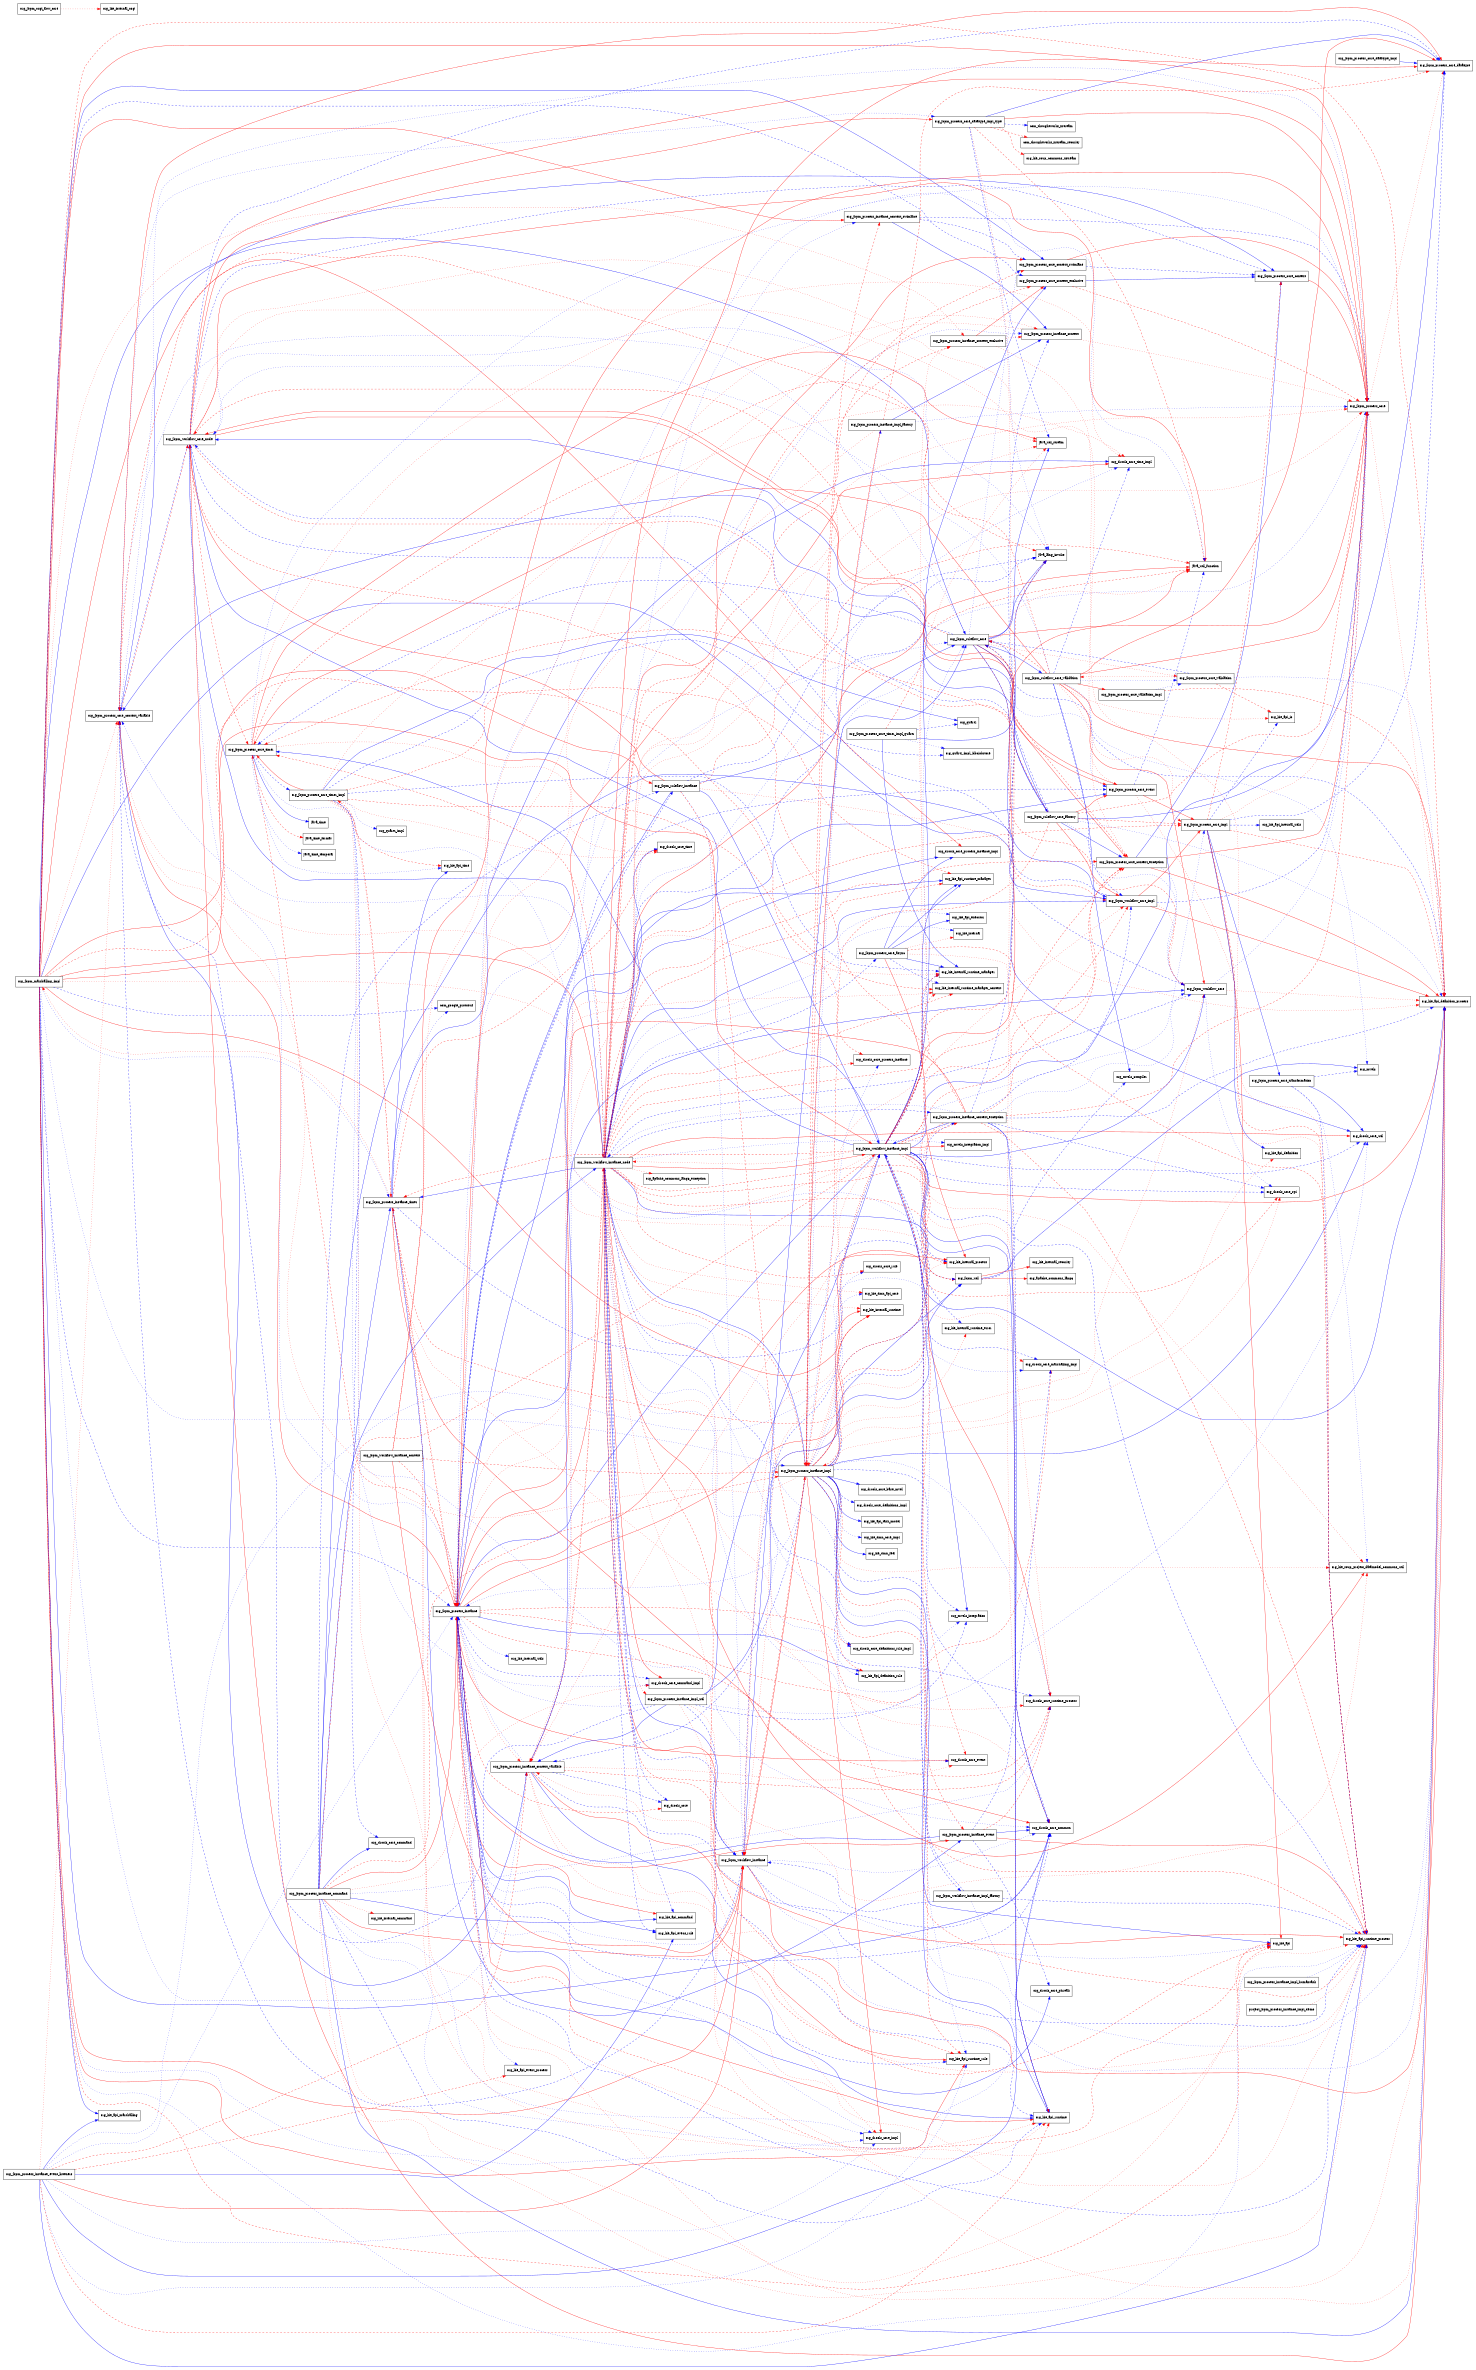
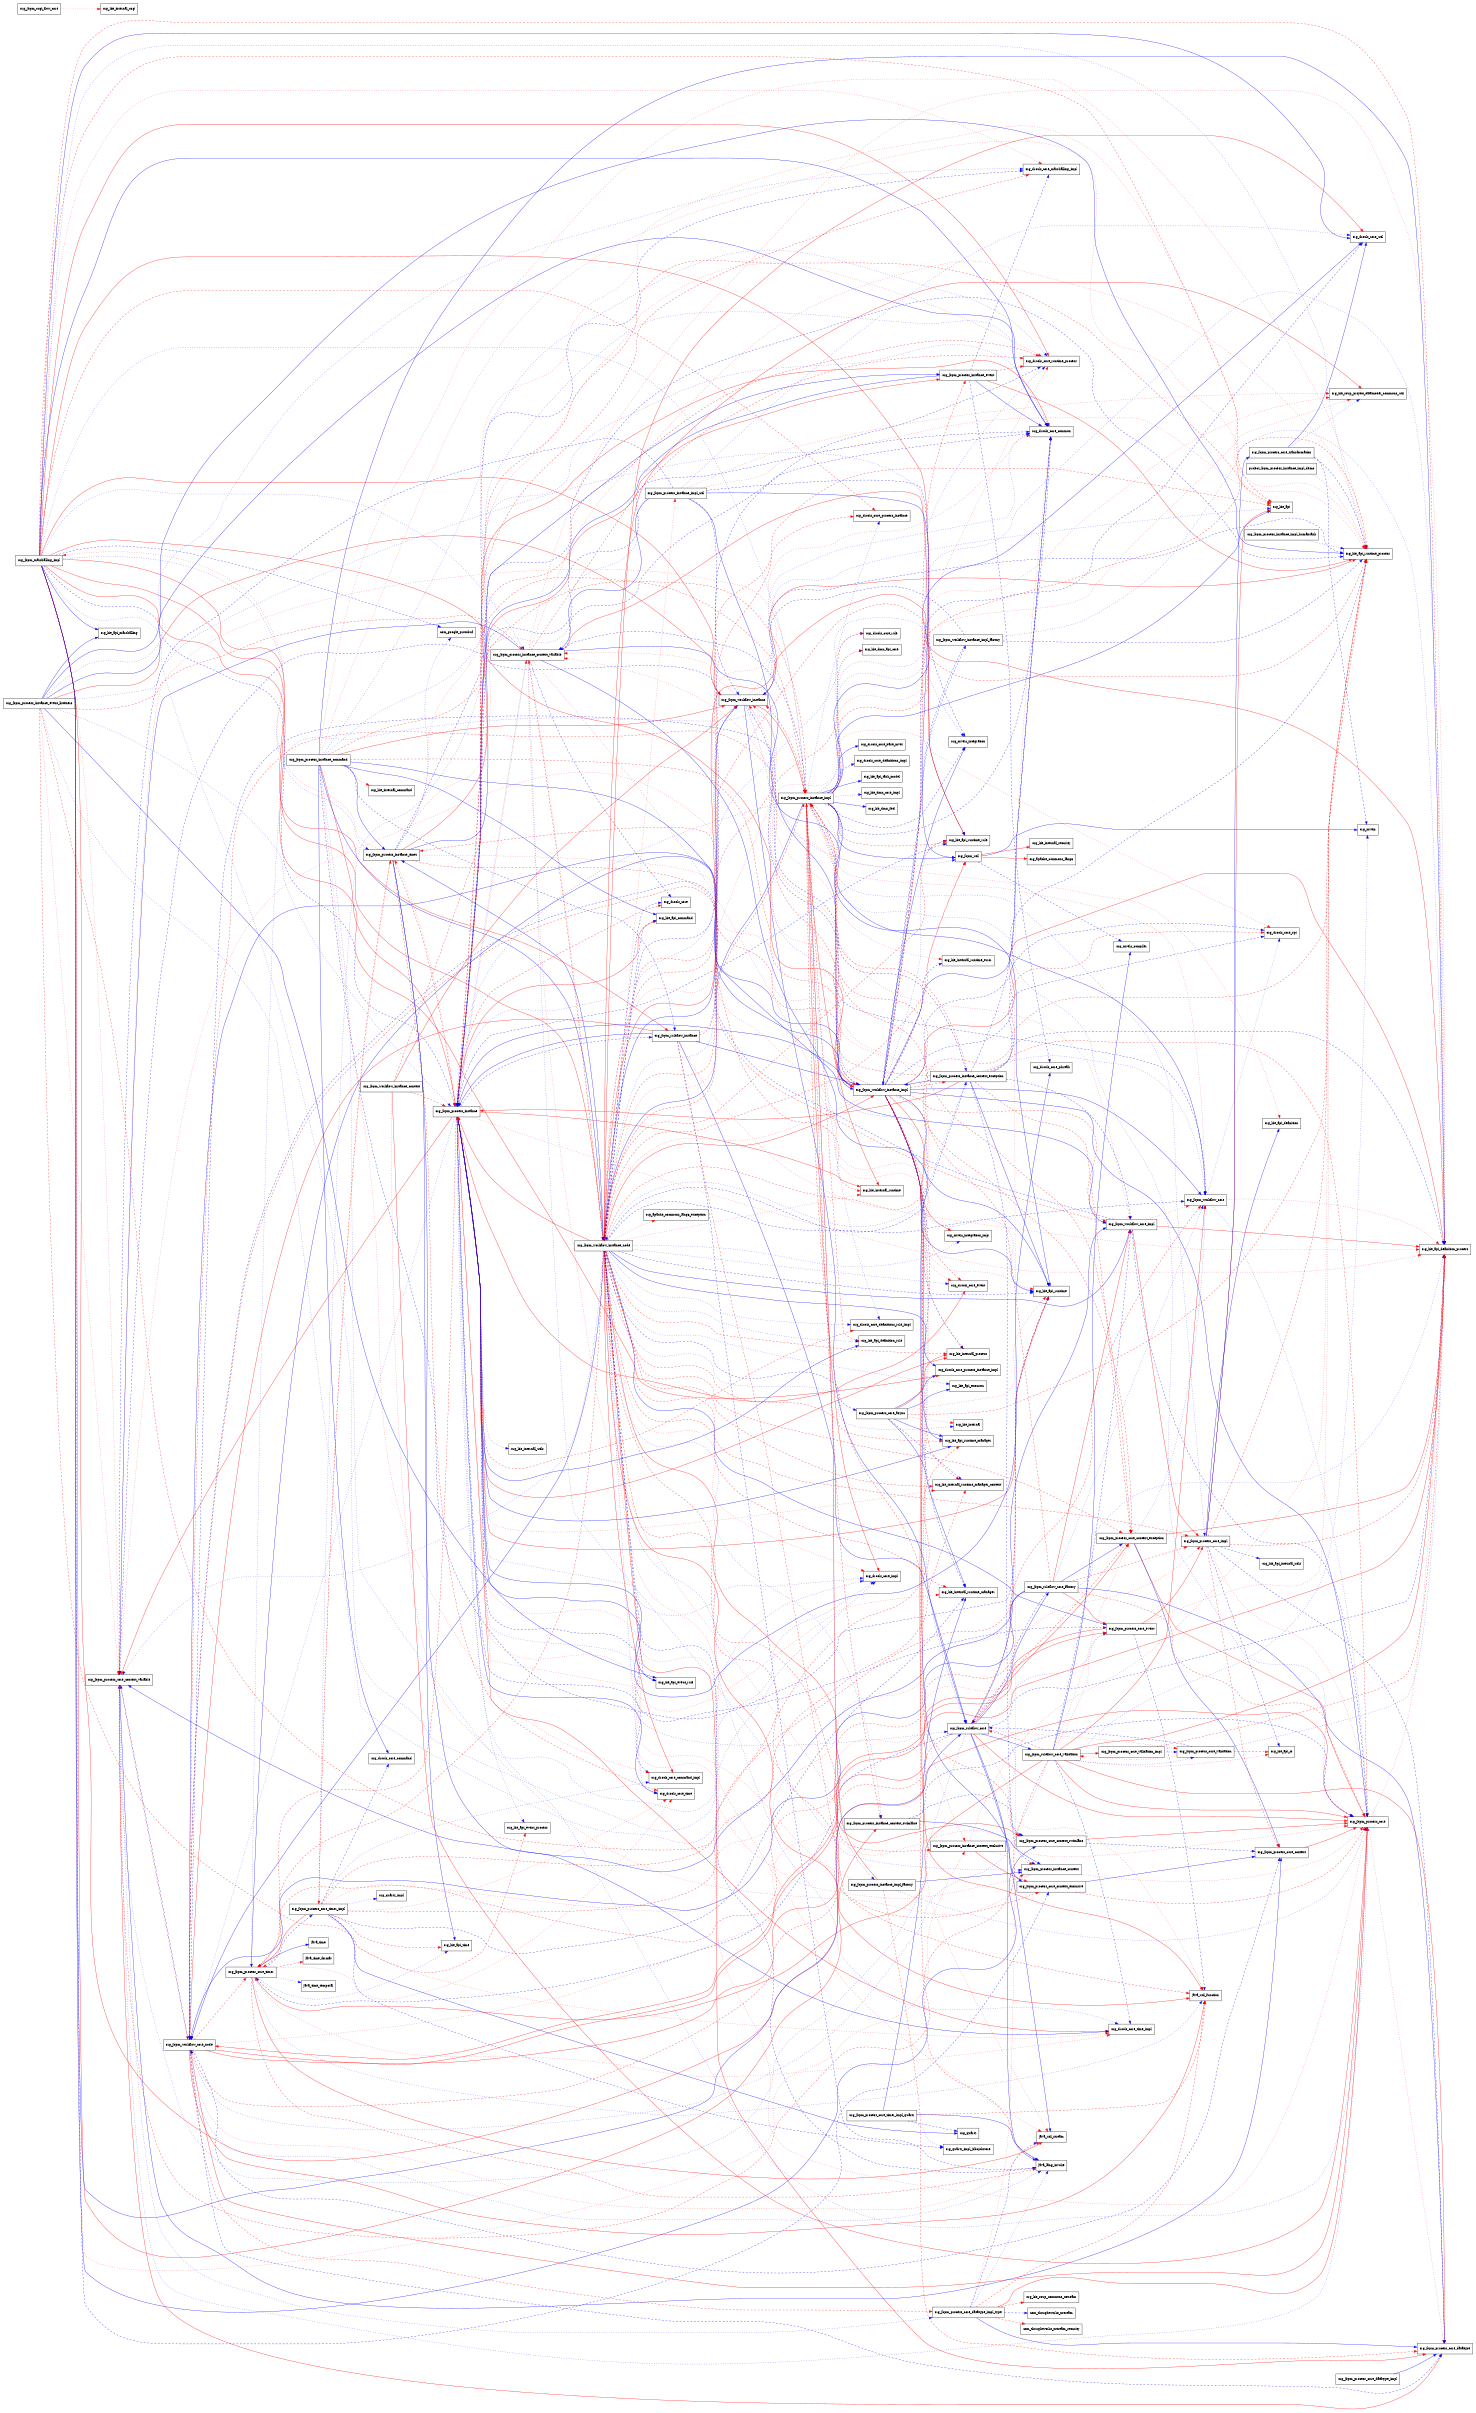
edge "org_jbpm_workflow_core_node" -> "org_jbpm_process_core_datatype_impl_type": style solid -> dashed
edge "org_jbpm_workflow_instance_node" -> "org_kie_api_definition_process": removed
